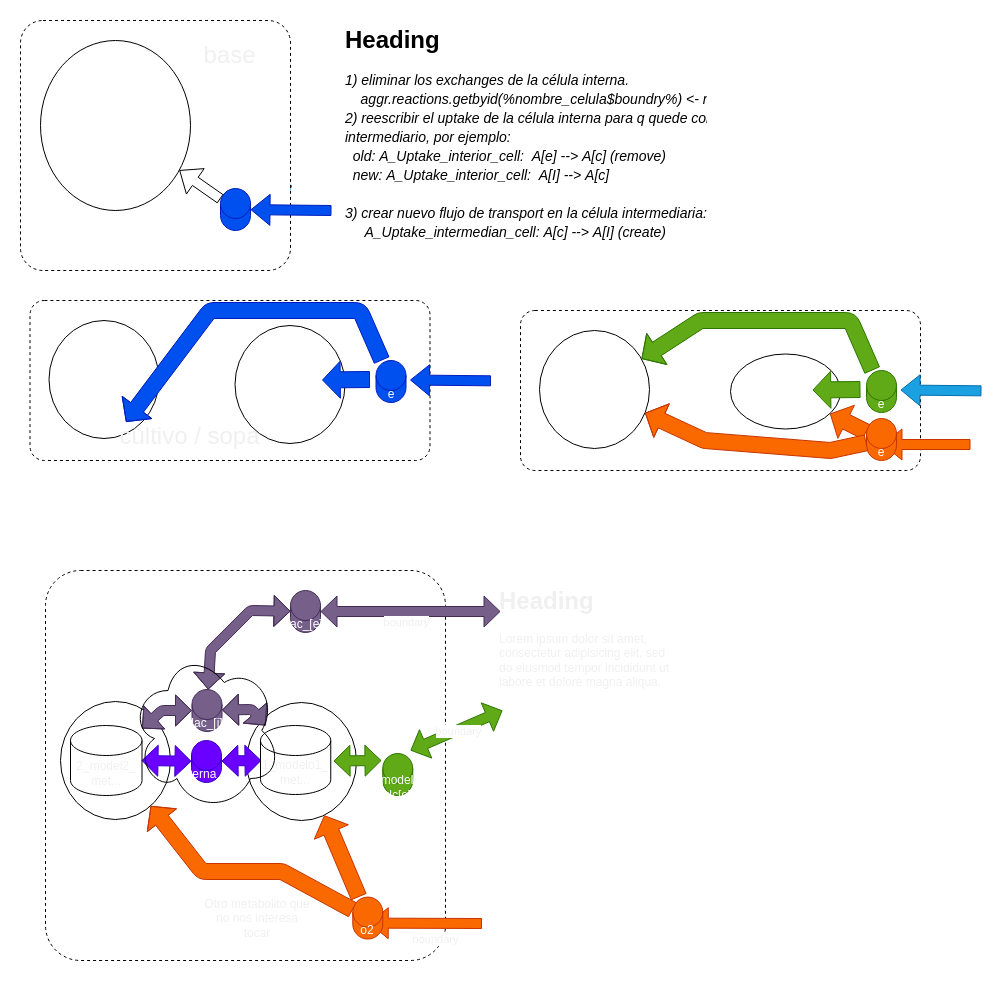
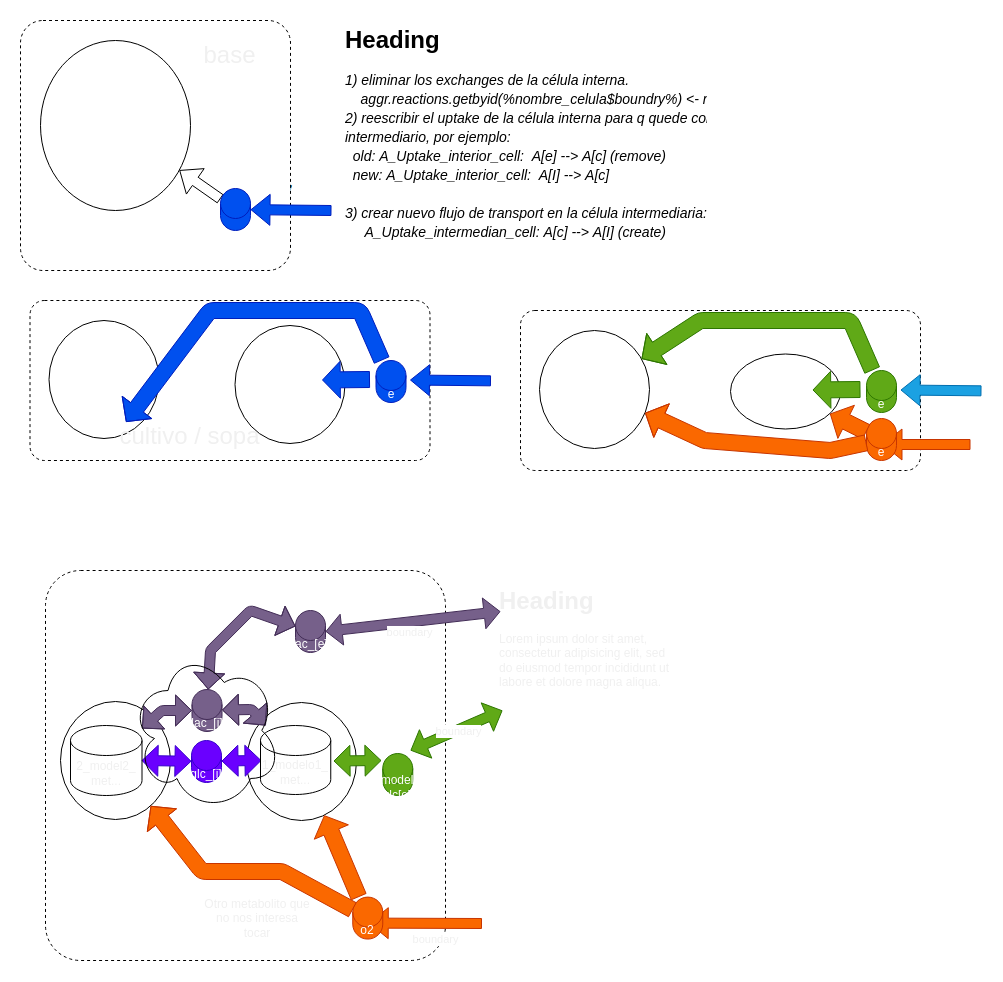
node "lac_[e]": moved (306, 612) -> (311, 632)
node "interna_[i]": label "interna_[i]" -> "glc_[i]"
